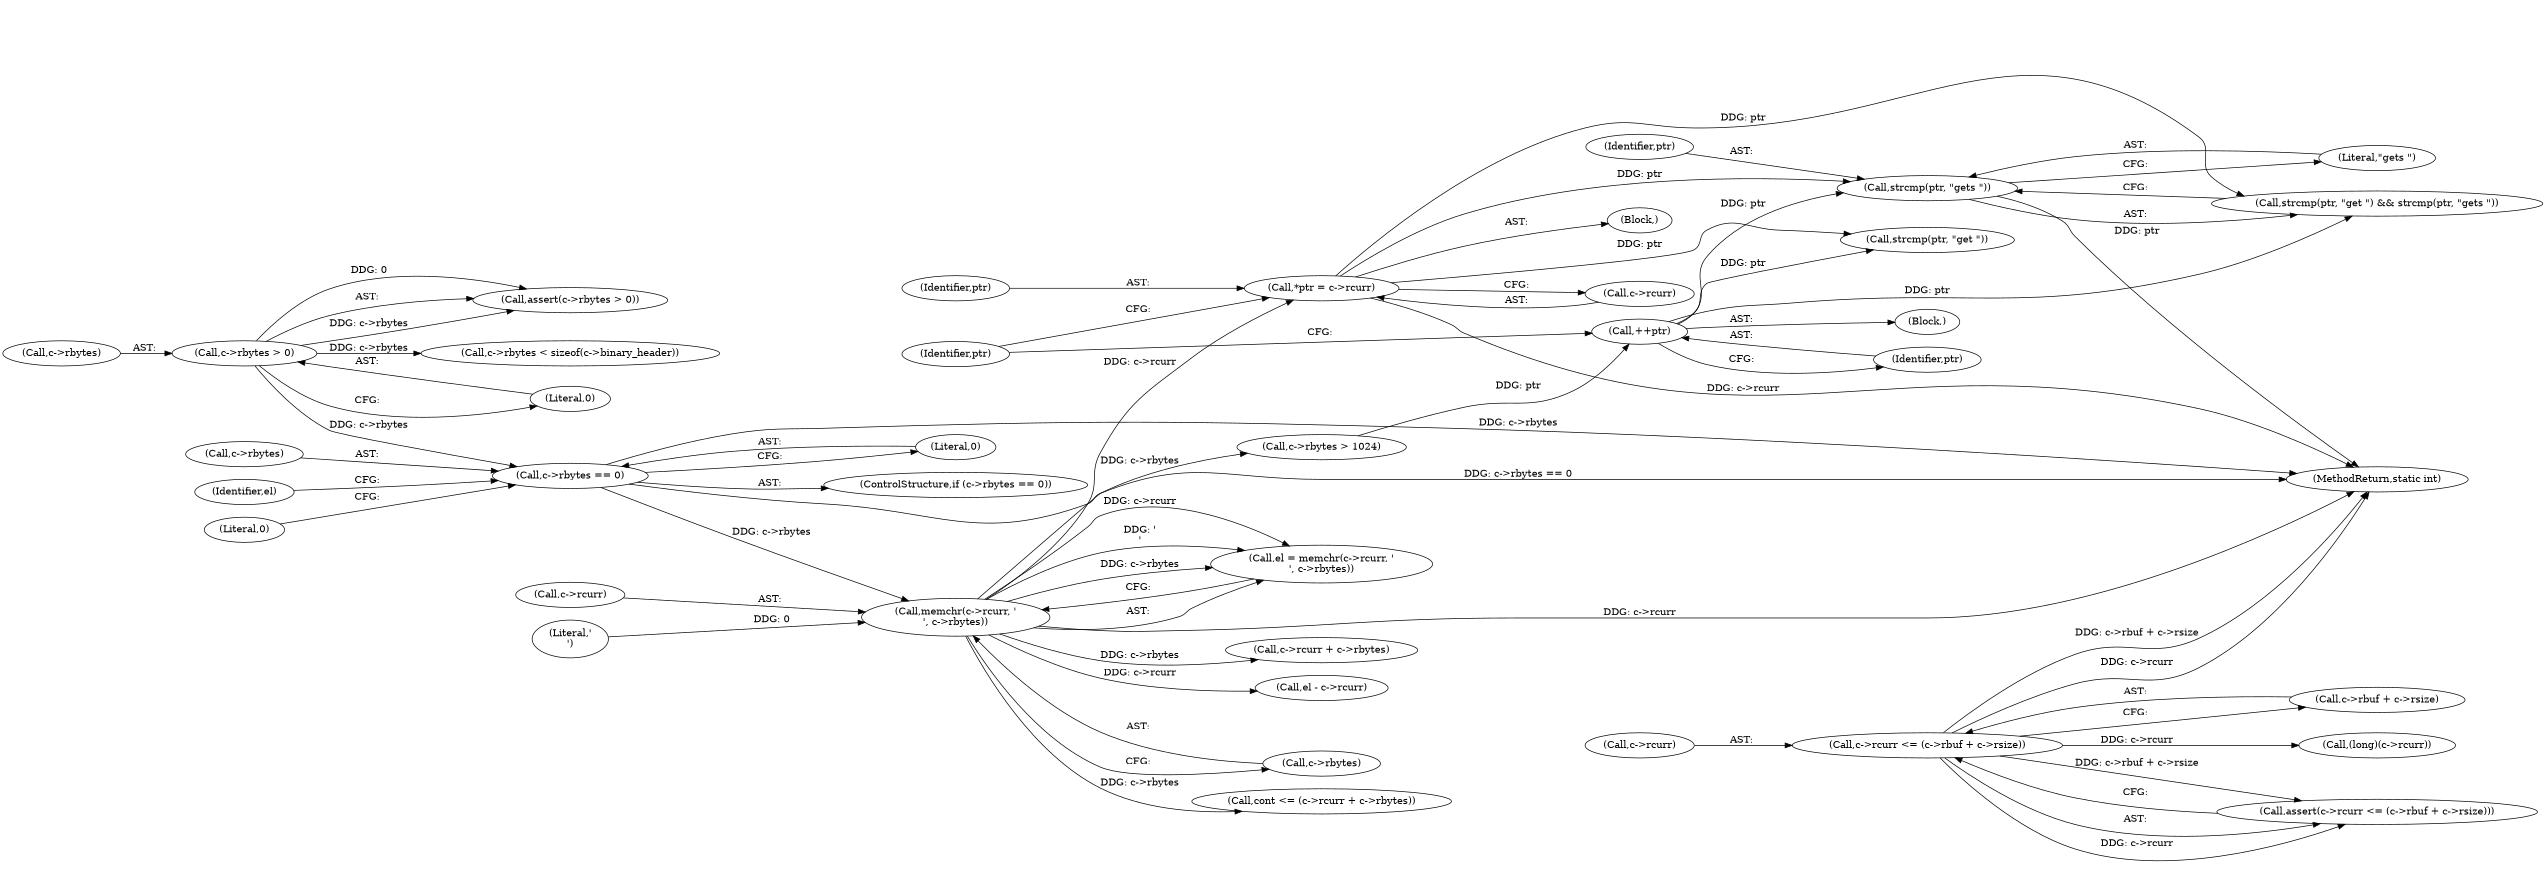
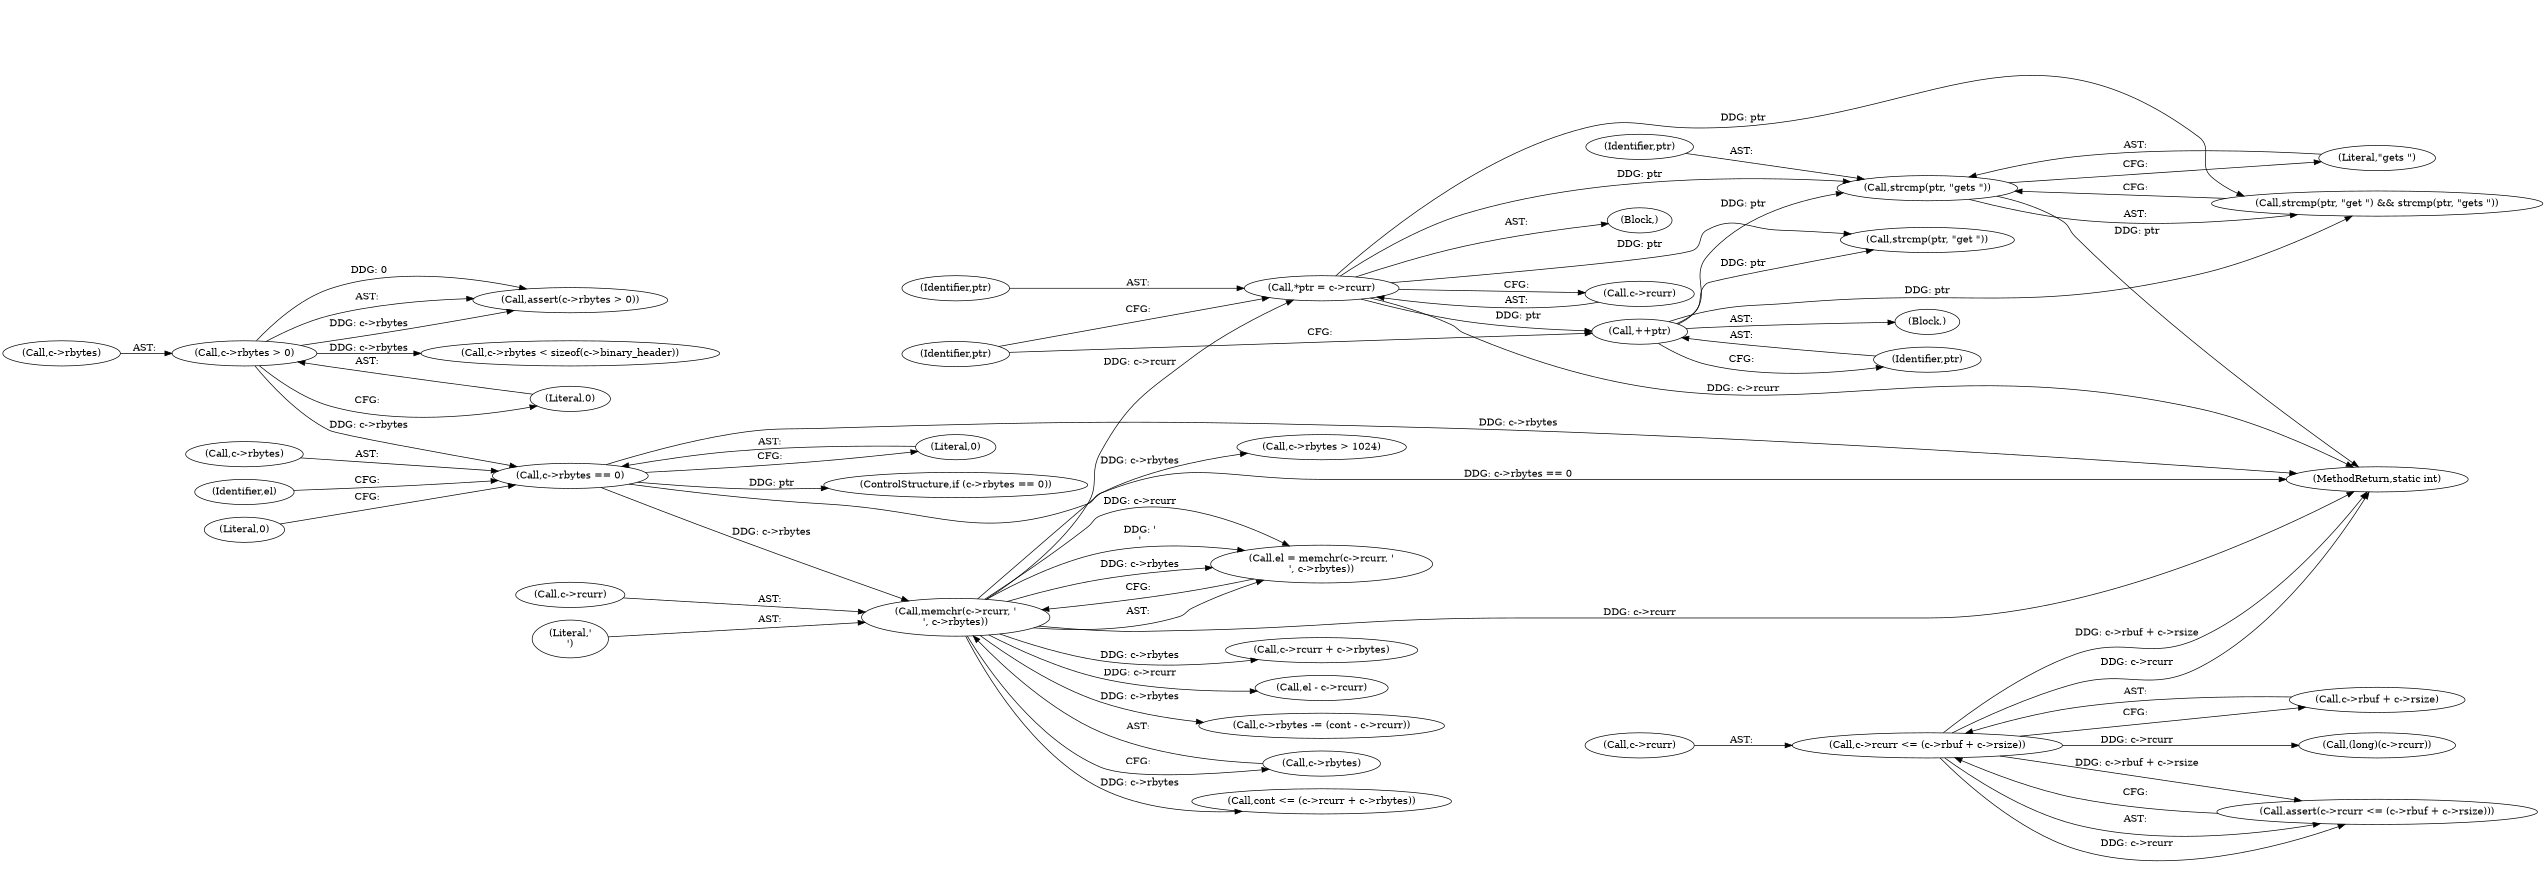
edge "(Call,c->rbytes > 1024)" -> "(Call,++ptr)": now "(Call,*ptr = c->rcurr)" -> "(Call,++ptr)"
edge "(Call,c->rbytes == 0)" -> "(ControlStructure,if (c->rbytes == 0))": label "AST: " -> "DDG: ptr"
edge "(Literal,' ')" -> "(Call,memchr(c->rcurr, ' ', c->rbytes))": label "DDG: 0" -> "AST: "
node "(Call,c->rbytes -= (cont - c->rcurr))": added
